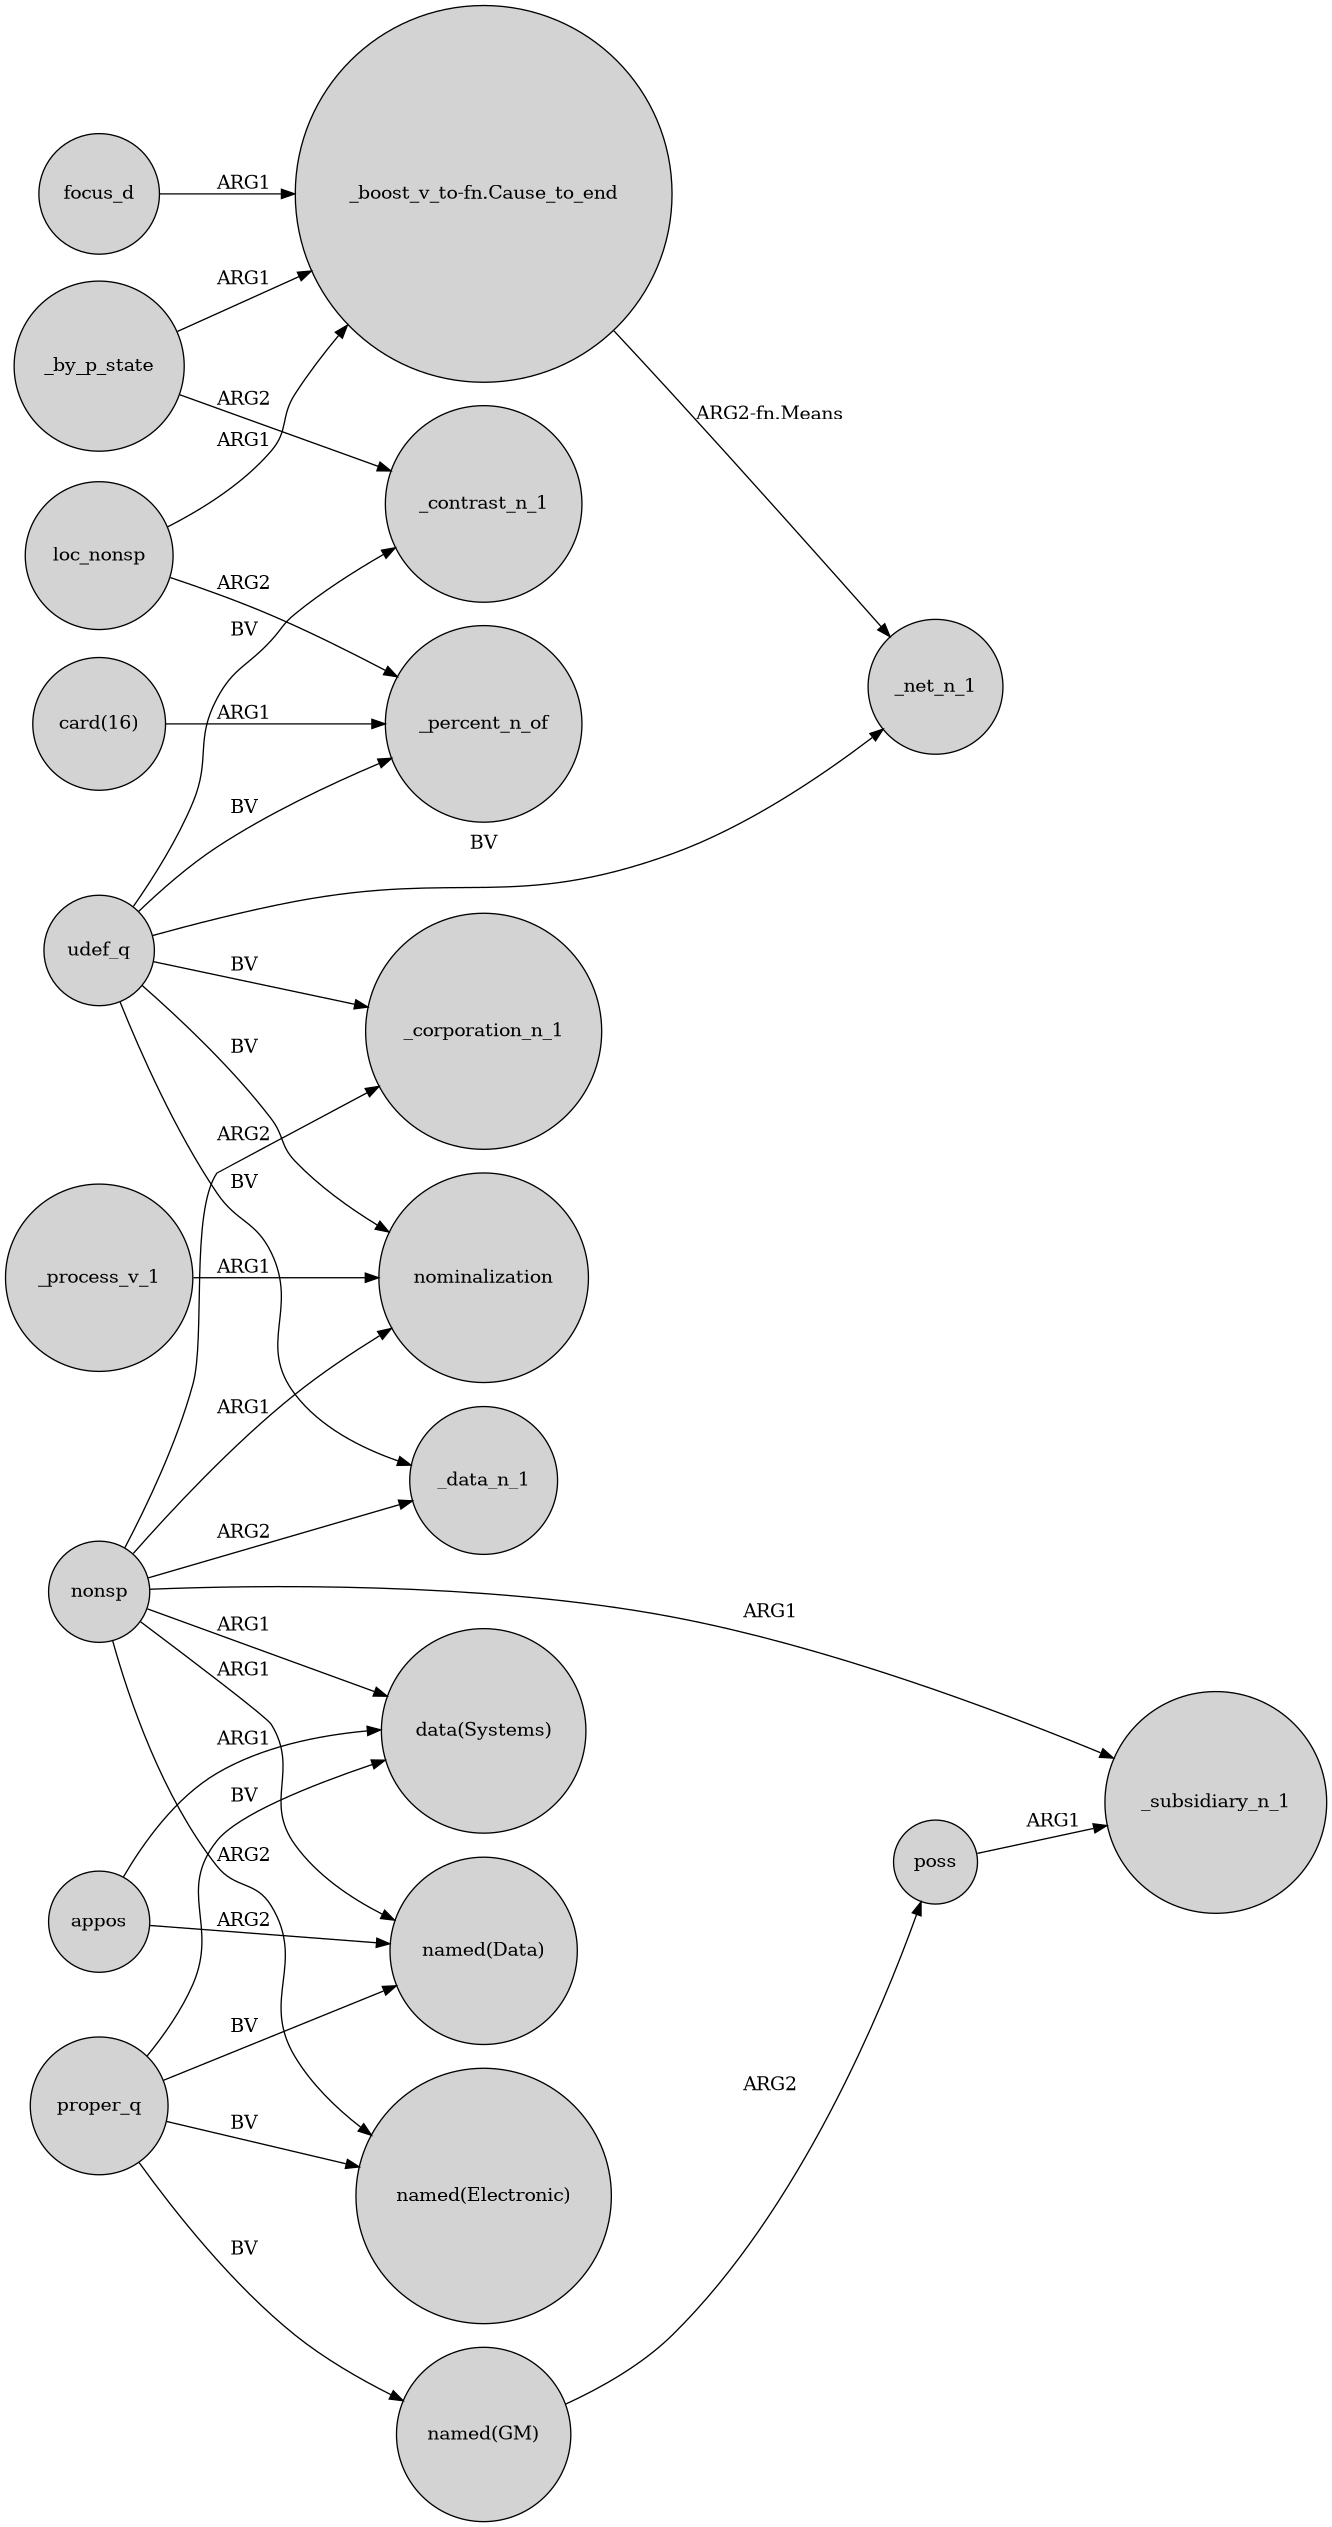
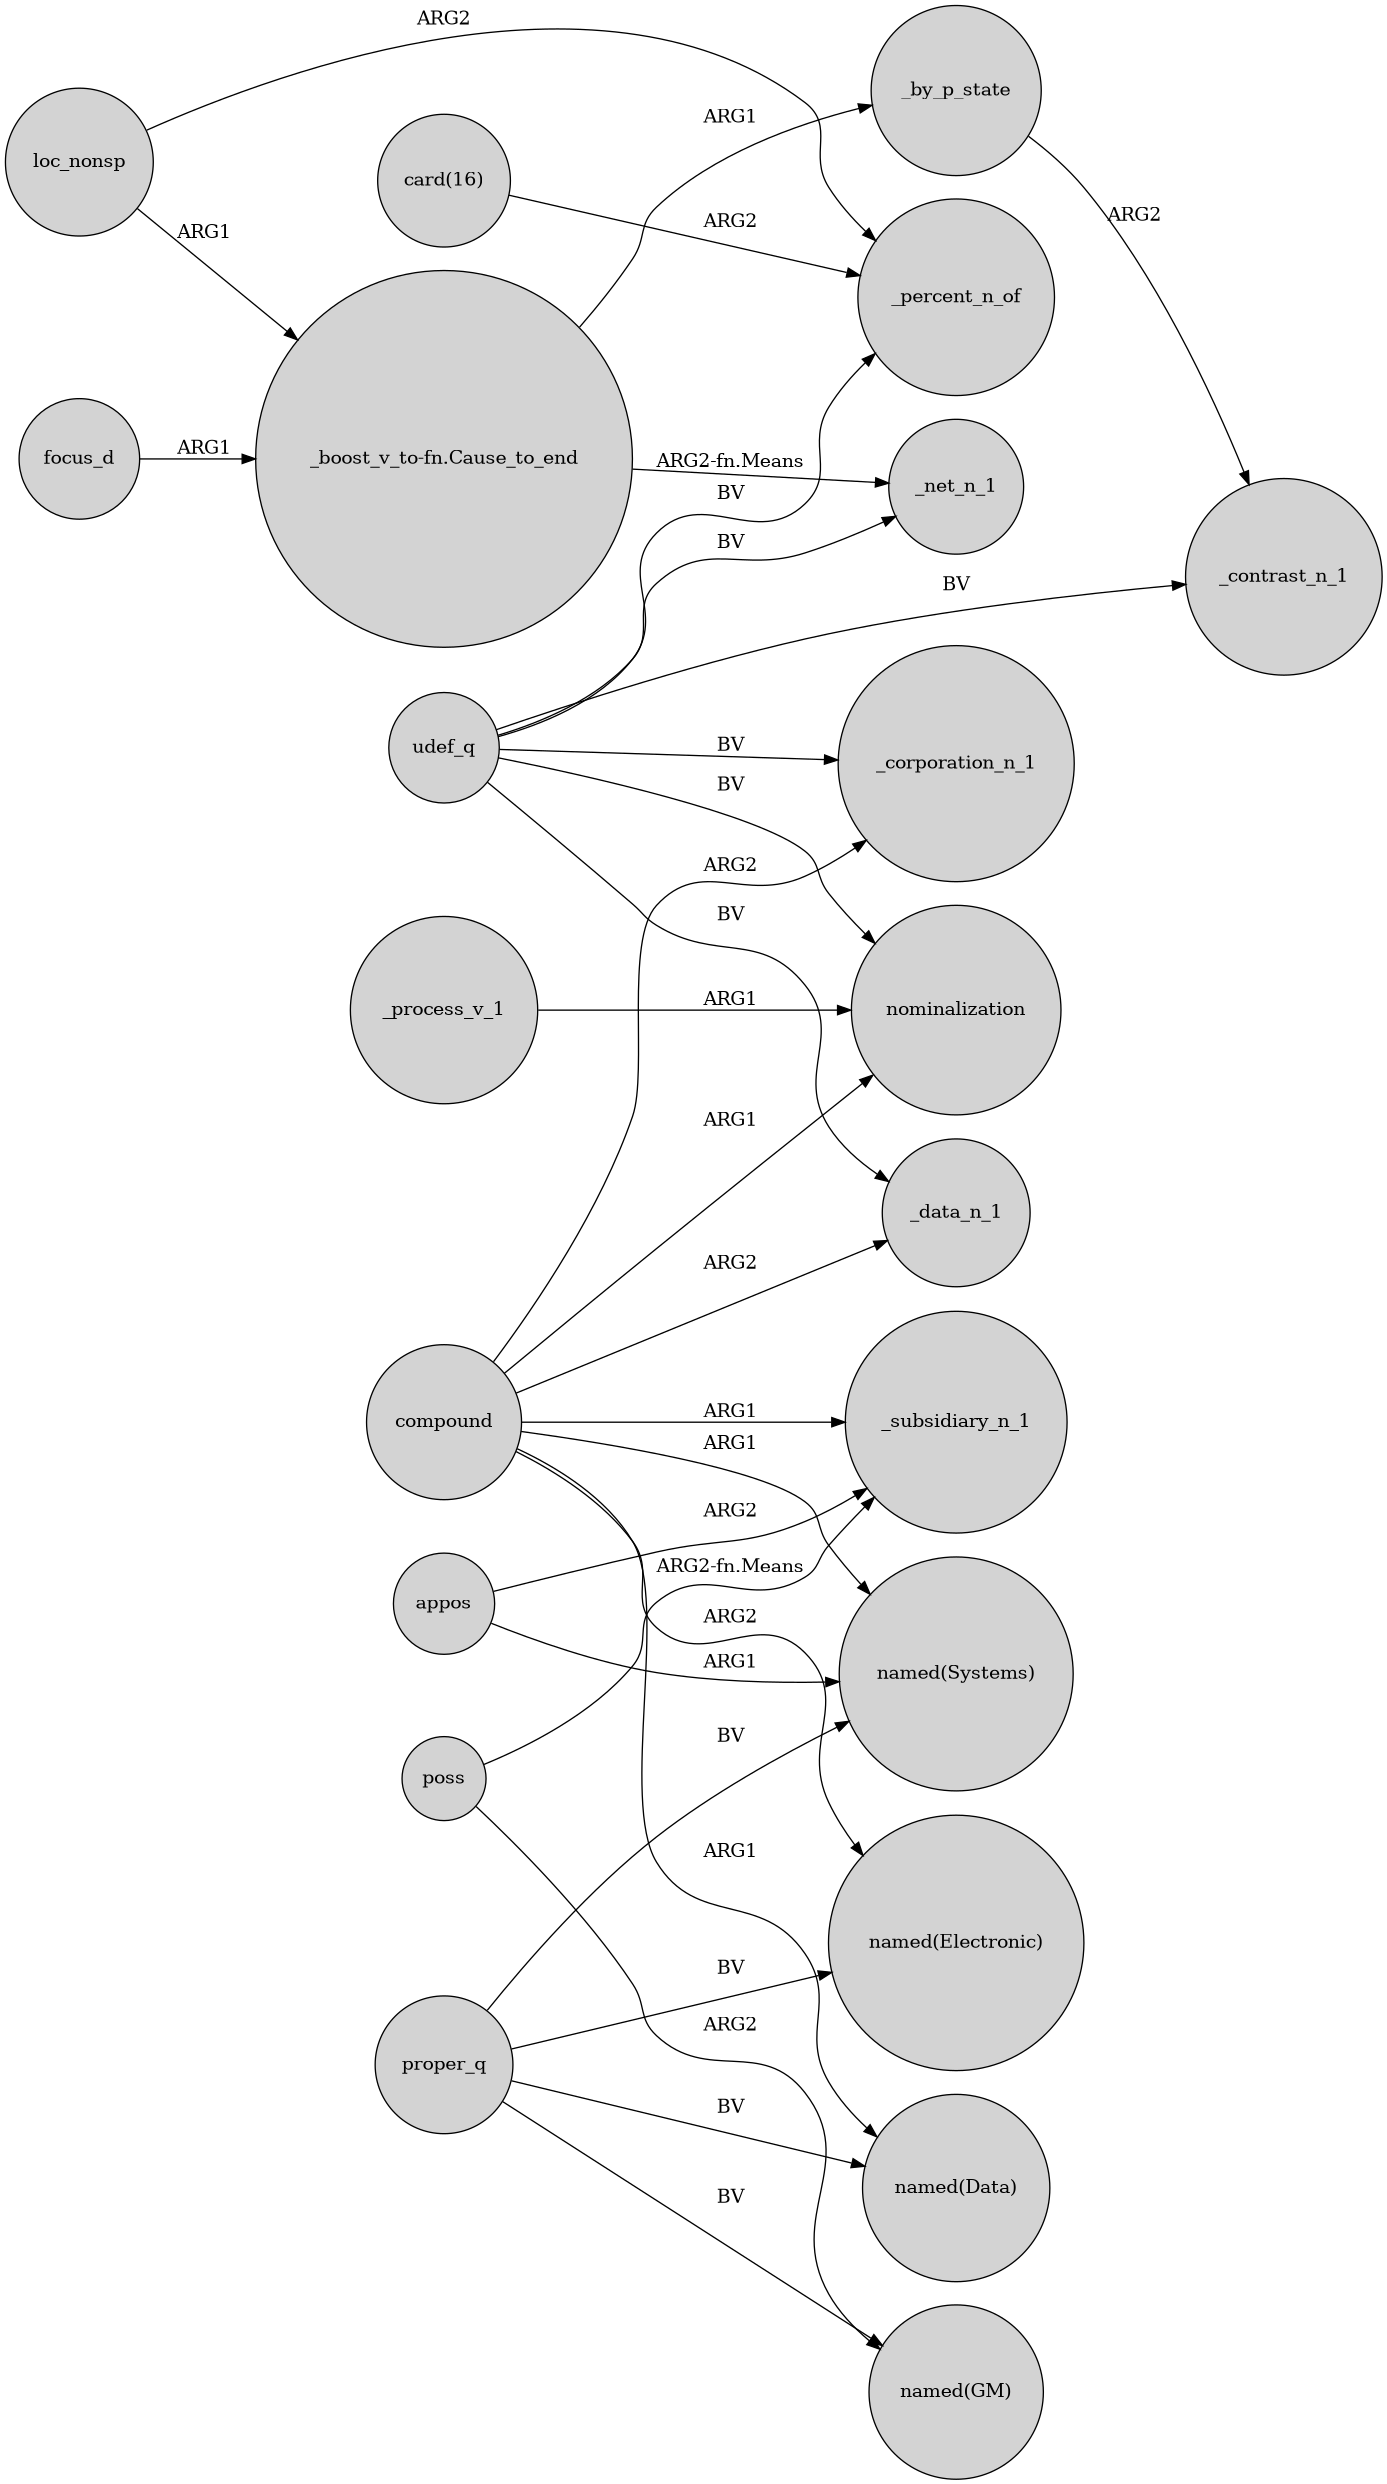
edge "_by_p_state" -> "_boost_v_to-fn.Cause_to_end": reversed
edge "card(16)" -> "_percent_n_of": label "ARG1" -> "ARG2"
node "nonsp": label "nonsp" -> "compound"
node "data(Systems)": label "data(Systems)" -> "named(Systems)"
edge "poss" -> "_subsidiary_n_1": label "ARG1" -> "ARG2-fn.Means"
edge "appos" -> "named(Data)": now "appos" -> "_subsidiary_n_1"
edge "named(GM)" -> "poss": reversed
